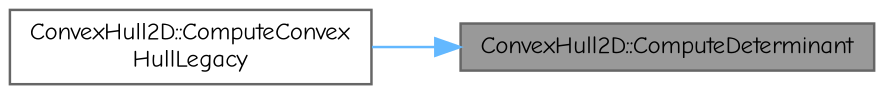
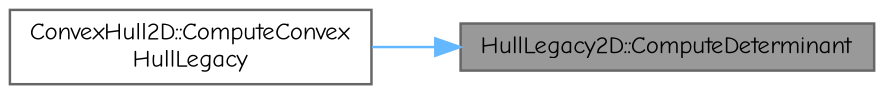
node "ConvexHull2D::ComputeDeterminant": label "ConvexHull2D::ComputeDeterminant" -> "HullLegacy2D::ComputeDeterminant"
